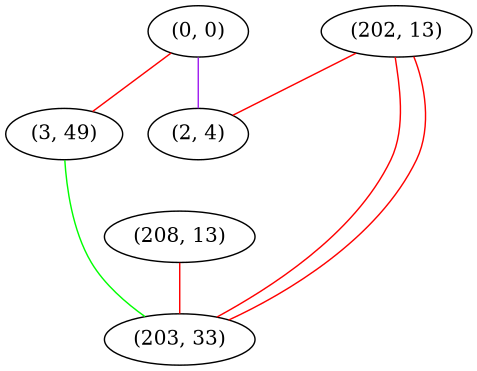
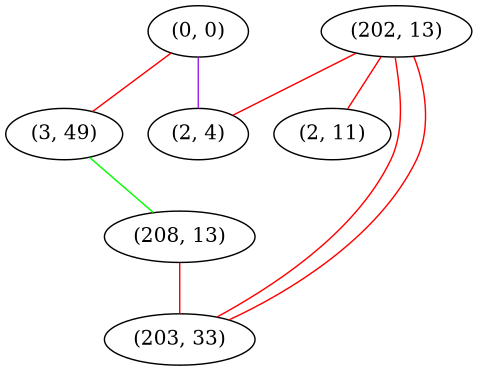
node "(2, 11)": added
edge "(3, 49)" -- "(203, 33)": now "(3, 49)" -- "(208, 13)"
